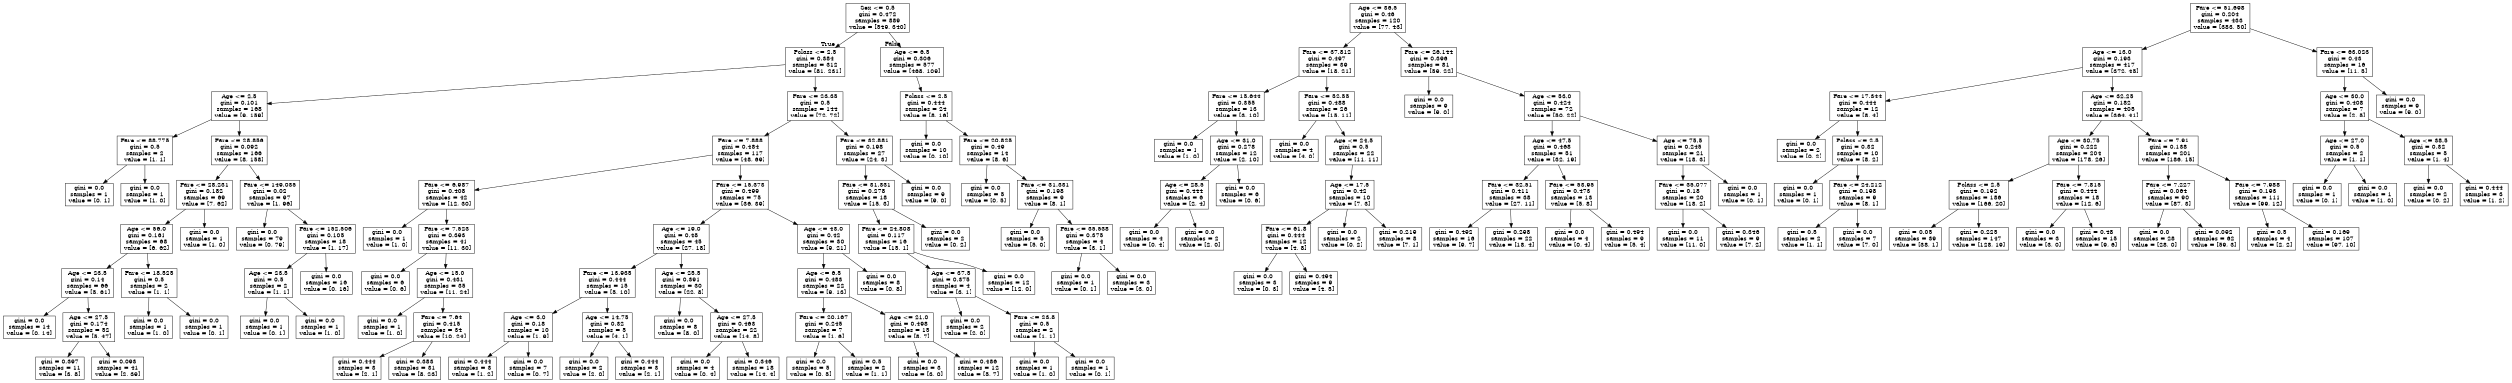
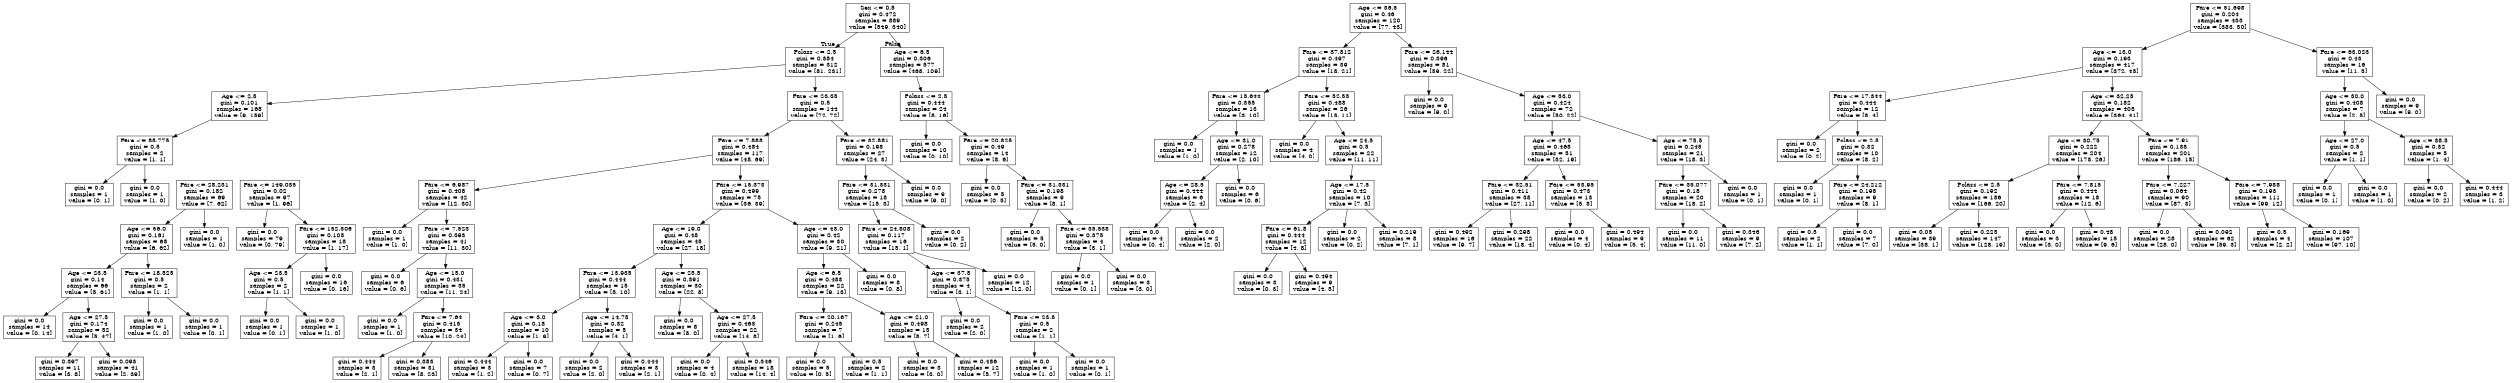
node "Fare <= 28.856 gini = 0.092 samples = 166 value = [8, 158]": removed
